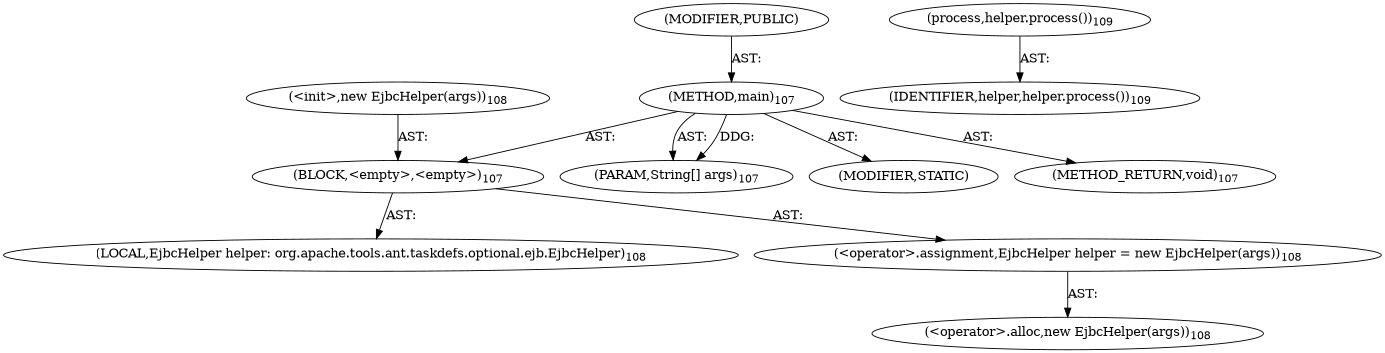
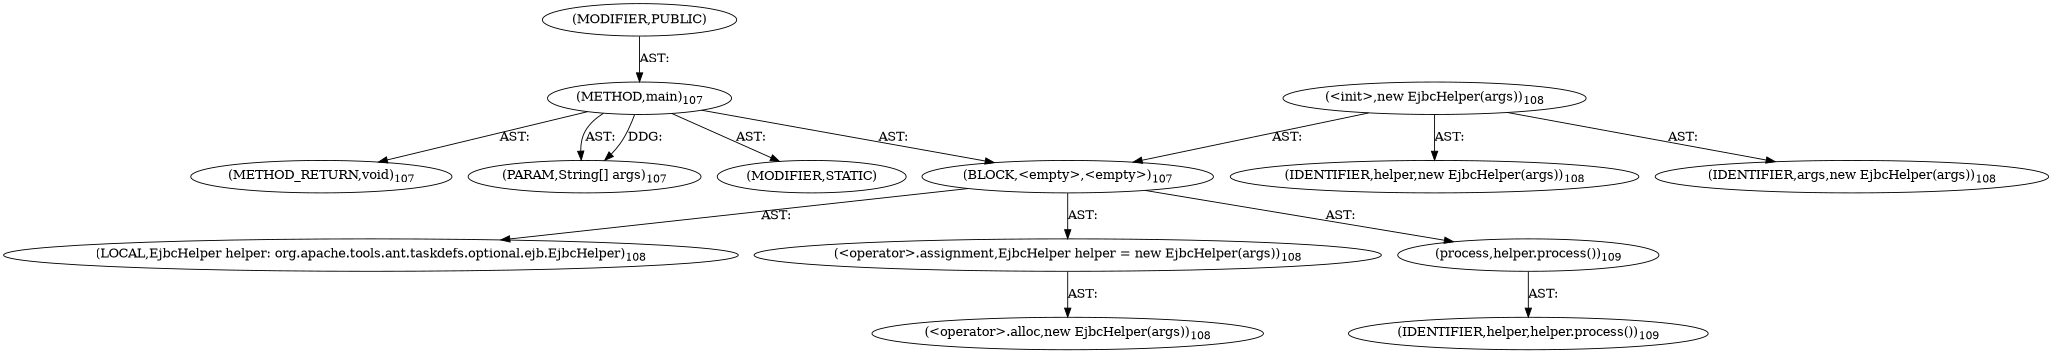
node "(IDENTIFIER,helper,new EjbcHelper(args))": added
node "(IDENTIFIER,args,new EjbcHelper(args))": added
edge "(BLOCK,<empty>,<empty>)" -> "(process,helper.process())": added, label "AST:"
